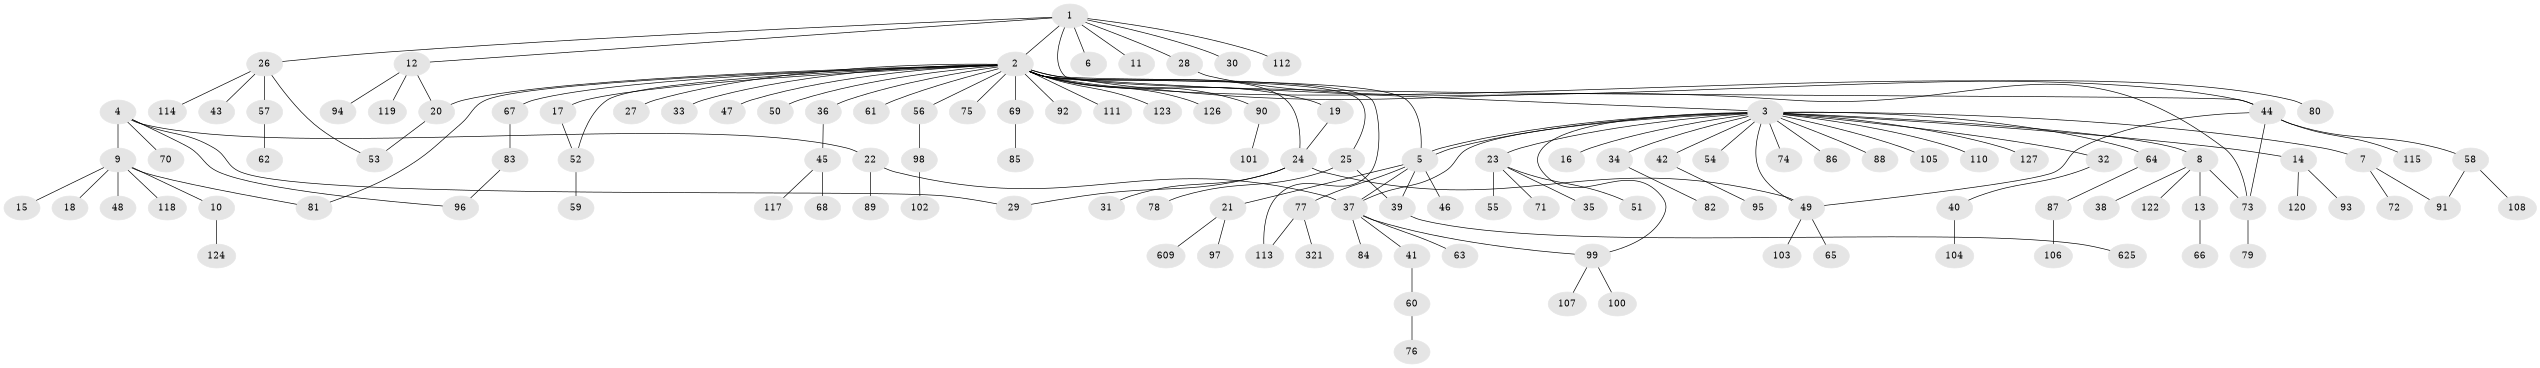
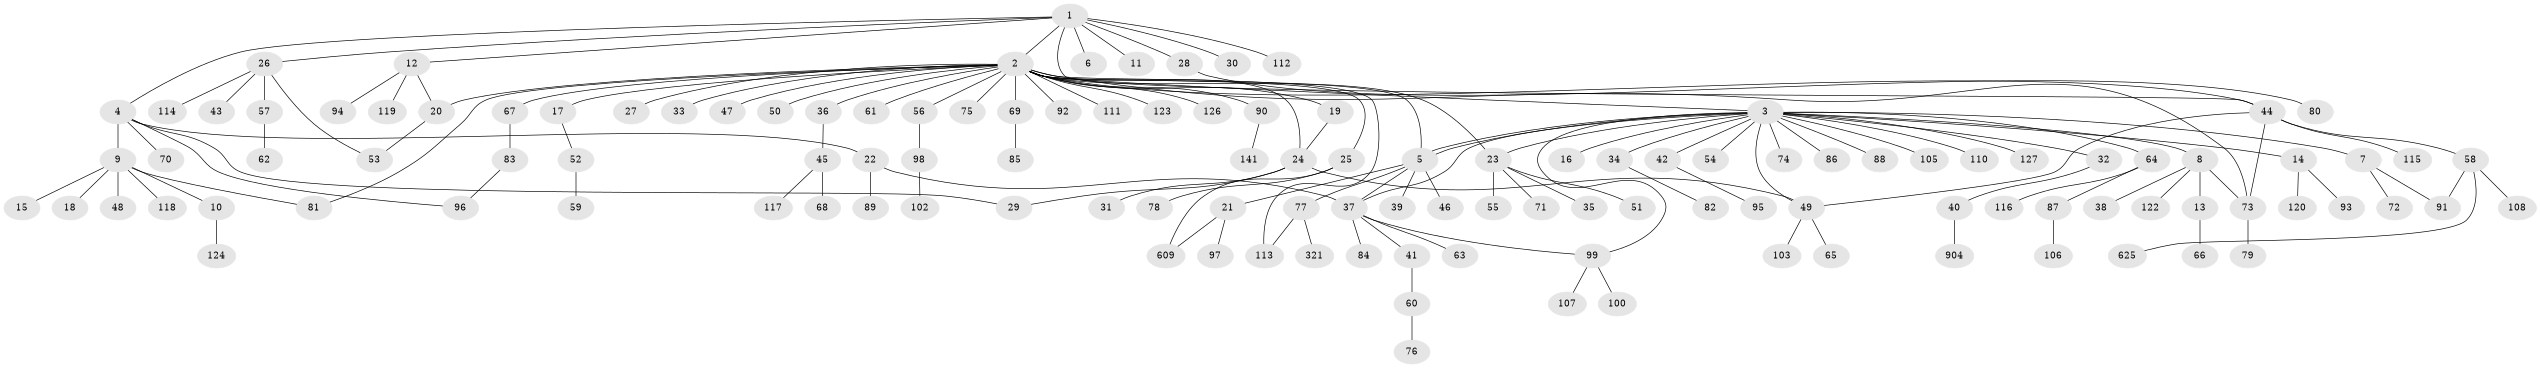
edge "1" -- "4": added
edge "2" -- "52": now "2" -- "23"
node "101": label "101" -> "141"
edge "25" -- "39": now "25" -- "609"
node "116": added
edge "39" -- "625": now "58" -- "625"
node "104": label "104" -> "904"
